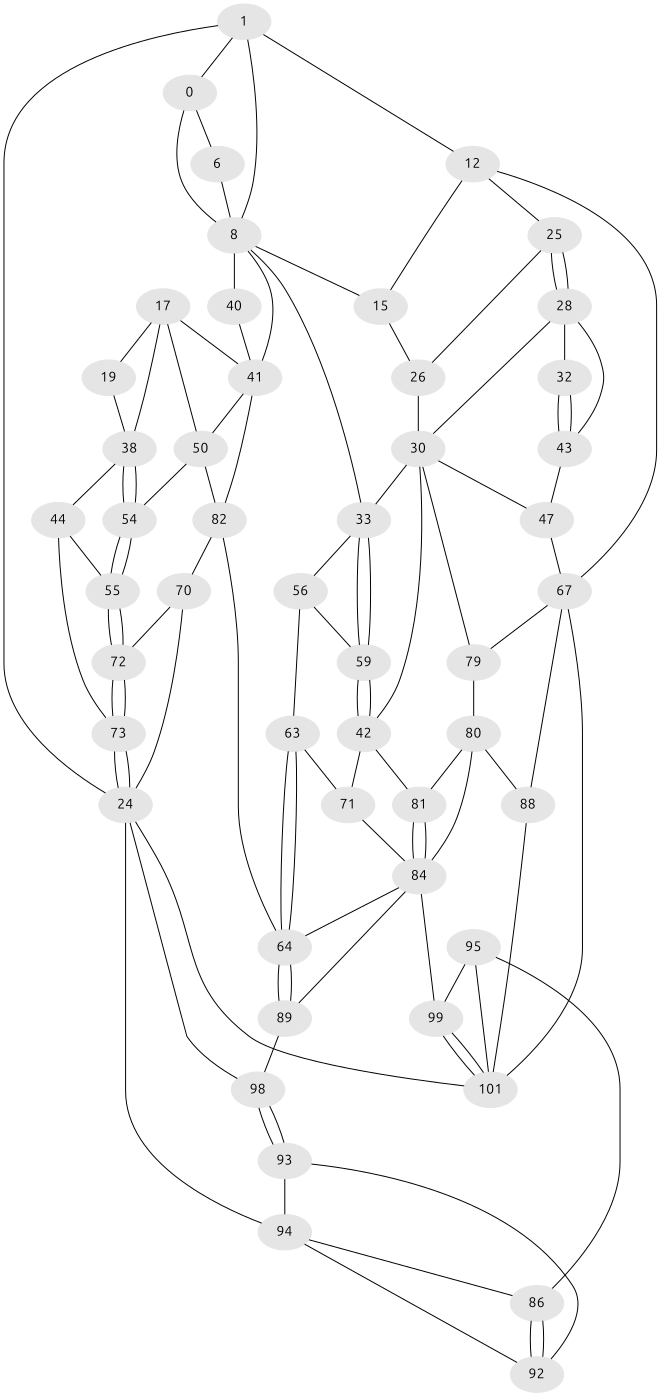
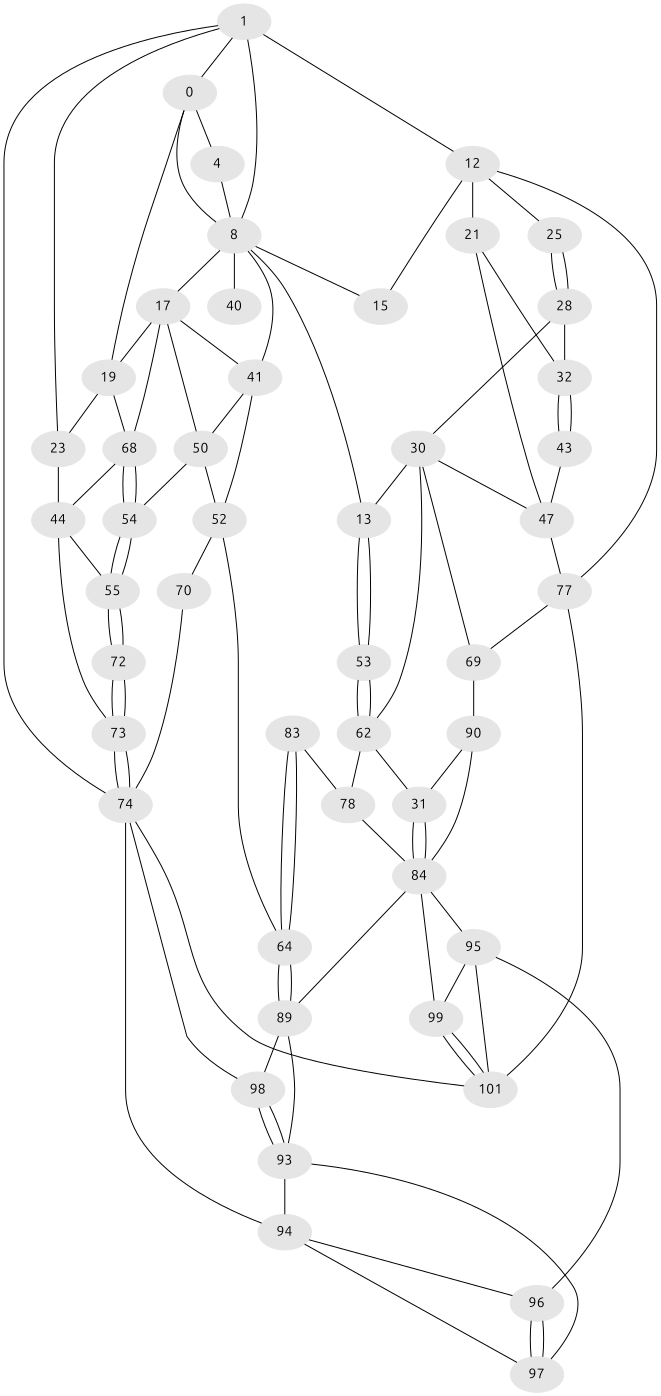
node "6": label "6" -> "4"
edge "0" -- "19": added
node "21": added
edge "8" -- "17": added
edge "40" -- "41": removed
node "26": removed
edge "28" -- "43": removed
node "23": added
node "38": label "38" -> "68"
node "82": label "82" -> "52"
node "33": label "33" -> "13"
node "56": removed
node "67": label "67" -> "77"
edge "70" -- "72": removed
node "59": label "59" -> "53"
node "79": label "79" -> "69"
node "63": label "63" -> "83"
node "42": label "42" -> "62"
node "80": label "80" -> "90"
node "24": label "24" -> "74"
node "71": label "71" -> "78"
node "81": label "81" -> "31"
node "88": removed
edge "84" -- "64": now "84" -- "95"
edge "89" -- "93": added
node "86": label "86" -> "96"
node "92": label "92" -> "97"
